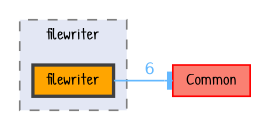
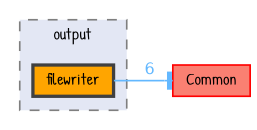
cluster "filewriter": label "filewriter" -> "output"
